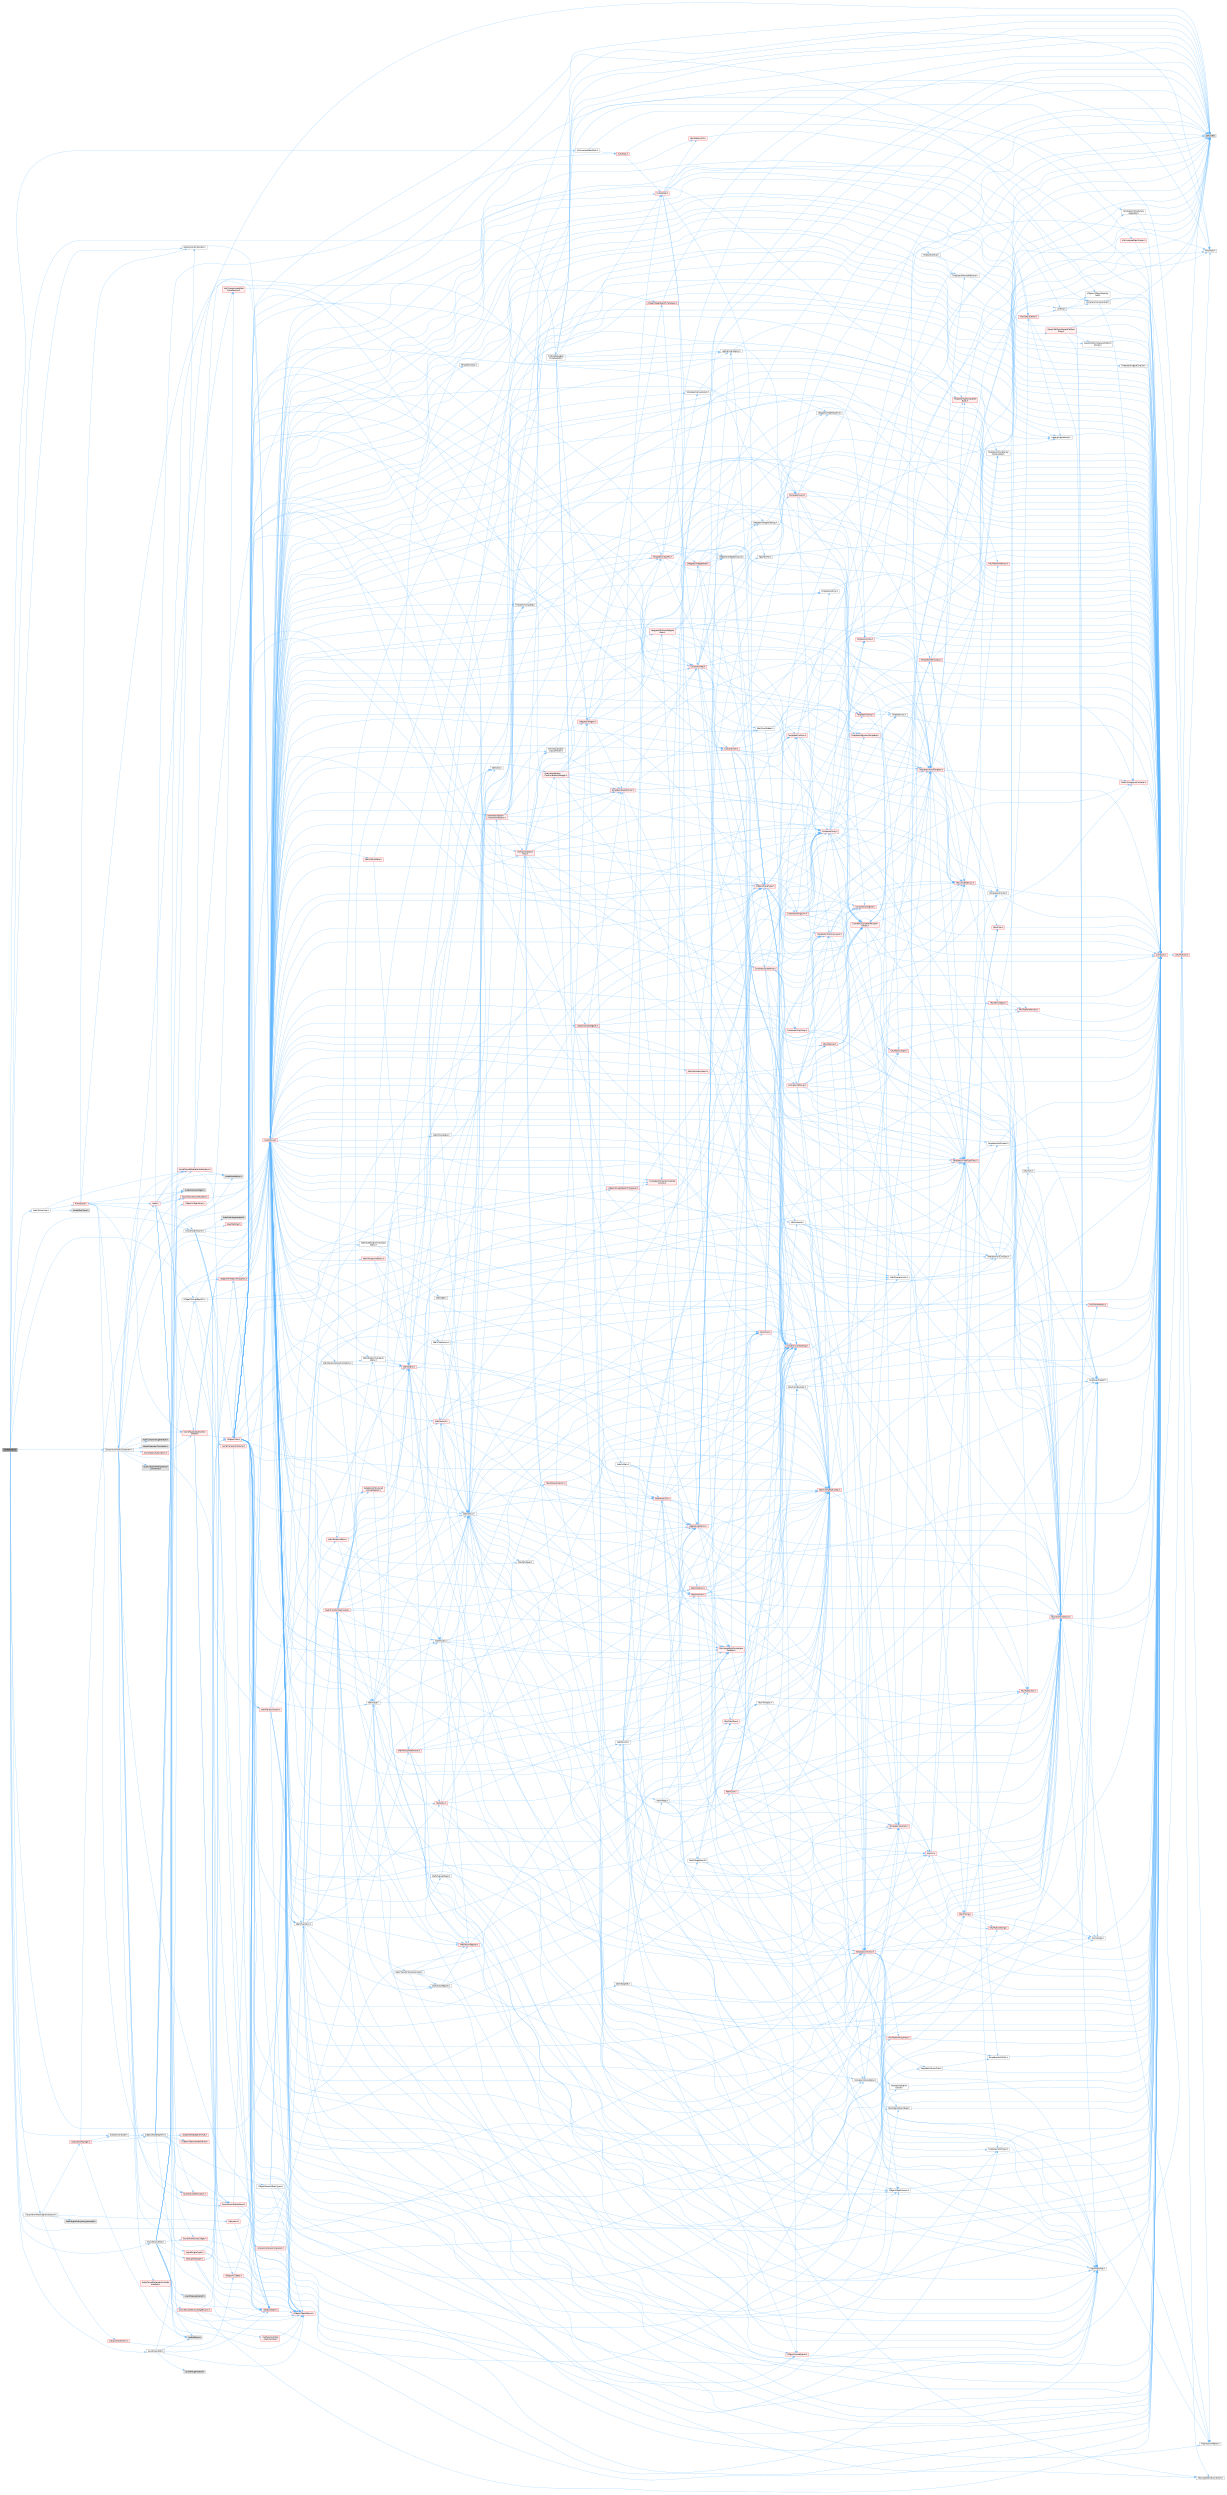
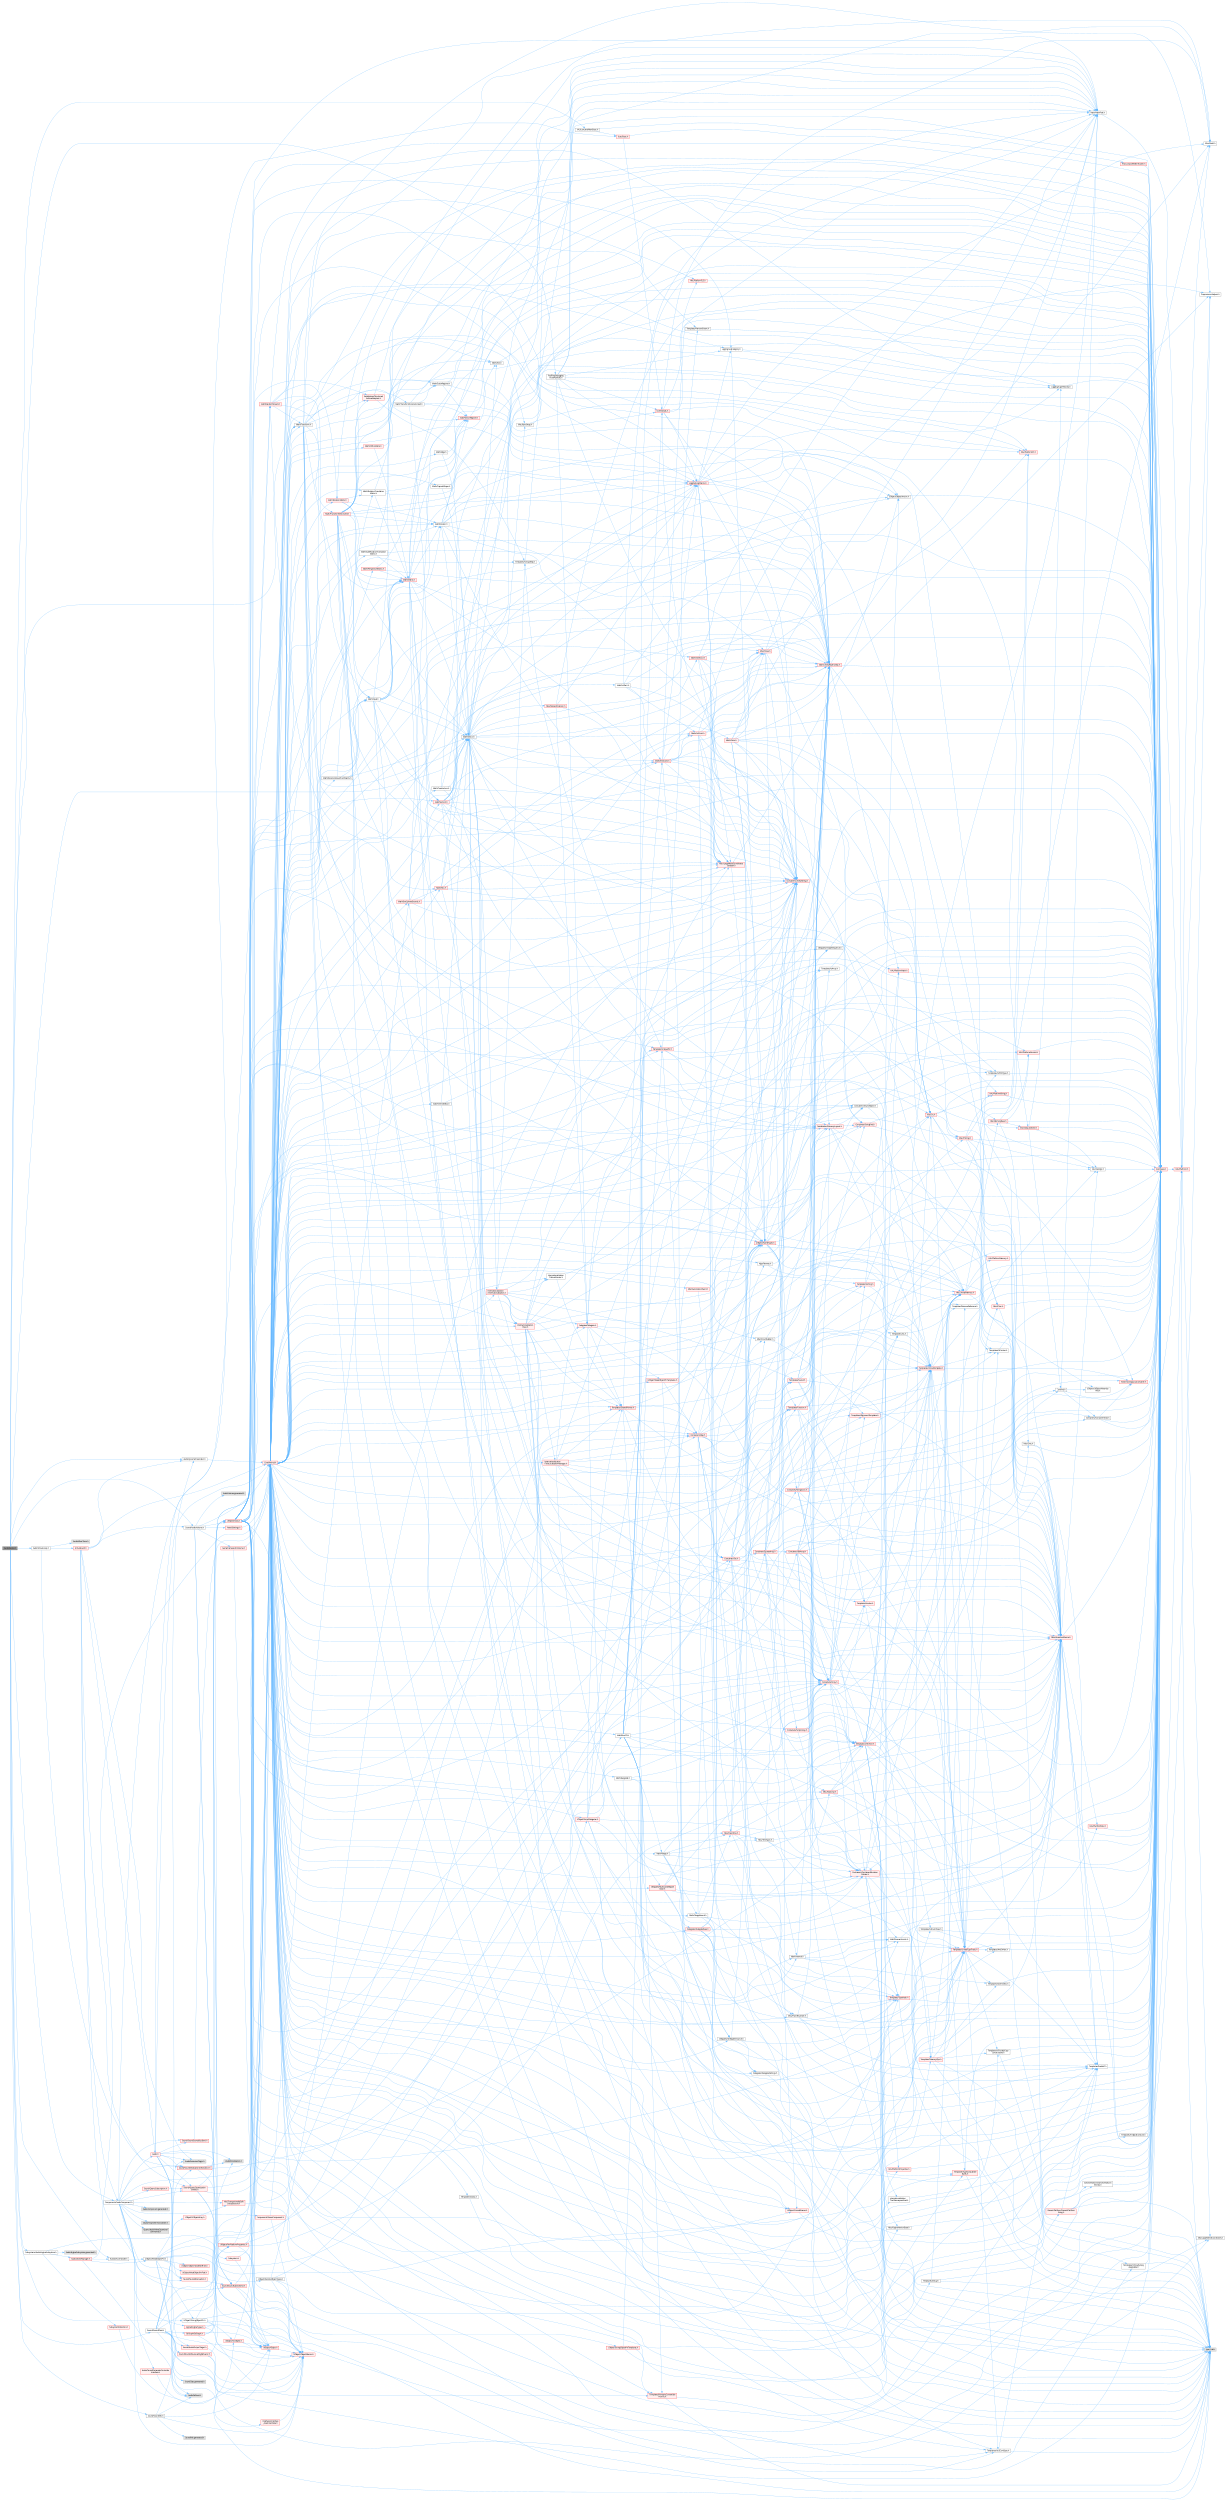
edge "CoreMinimal.h" -> "Math/Vector2D.h": now "CoreMinimal.h" -> "Misc/LargeWorldCoordinates Serializer.h"
node "Internationalization /Sound.h": label "Internationalization /Sound.h" -> "Internationalization /TextNamespaceFwd.h"
